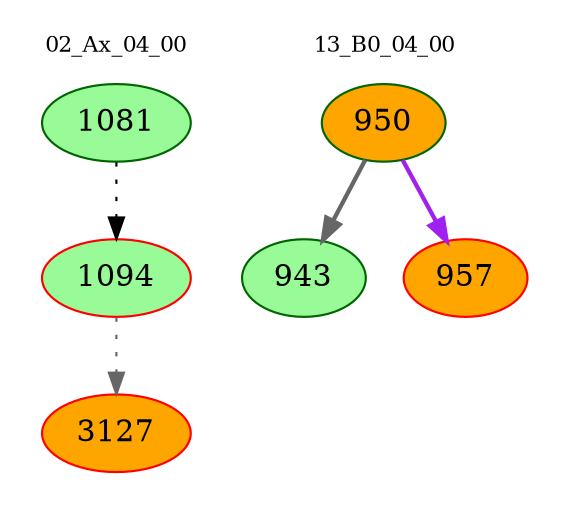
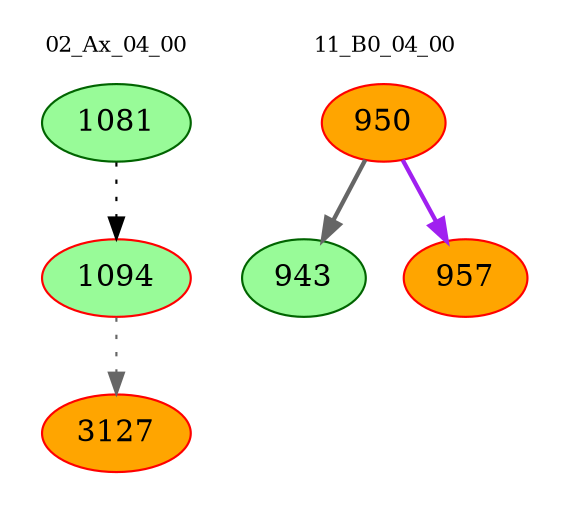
cluster "13_B0_04_00": label "13_B0_04_00" -> "11_B0_04_00"
node "950": color darkgreen -> red
